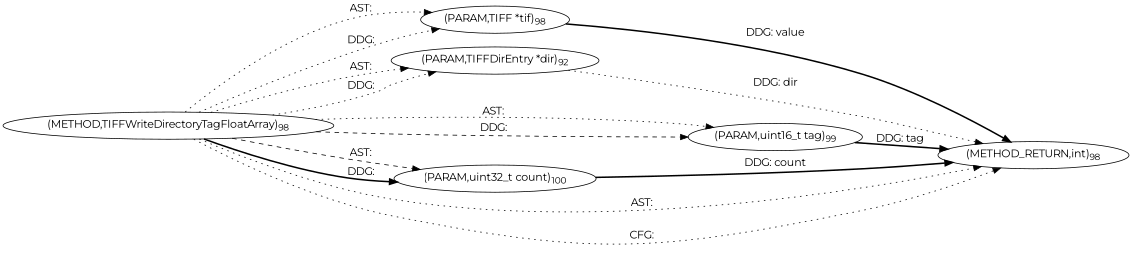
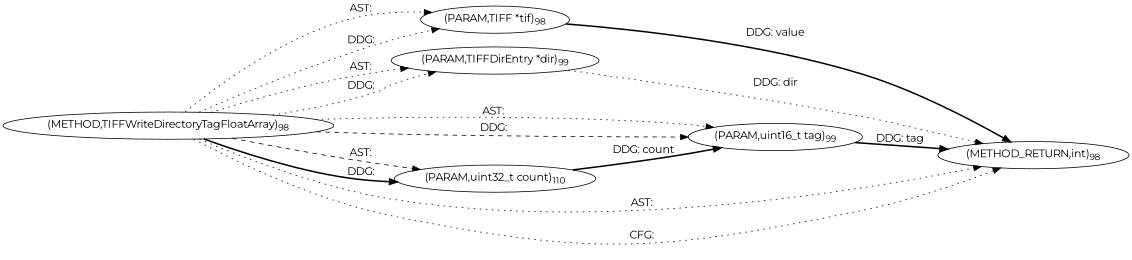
node "(PARAM,TIFFDirEntry *dir)": text "92" -> "99"
edge "(PARAM,uint32_t count)" -> "(METHOD_RETURN,int)": now "(PARAM,uint32_t count)" -> "(PARAM,uint16_t tag)"
node "(PARAM,uint32_t count)": text "100" -> "110"
